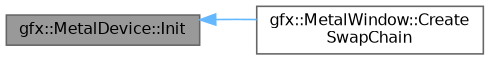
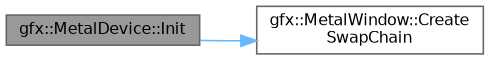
edge "gfx::MetalWindow::Create SwapChain" -> "gfx::MetalDevice::Init": reversed
